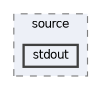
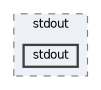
cluster "source": label "source" -> "stdout"
